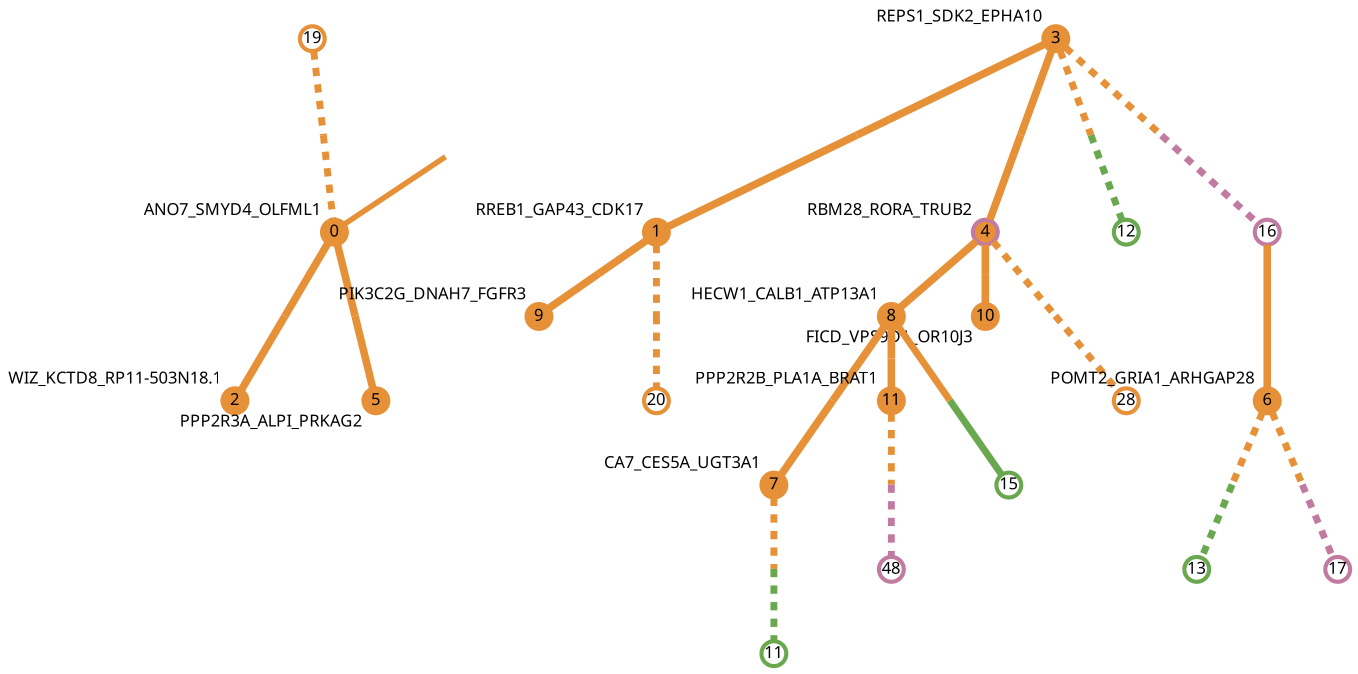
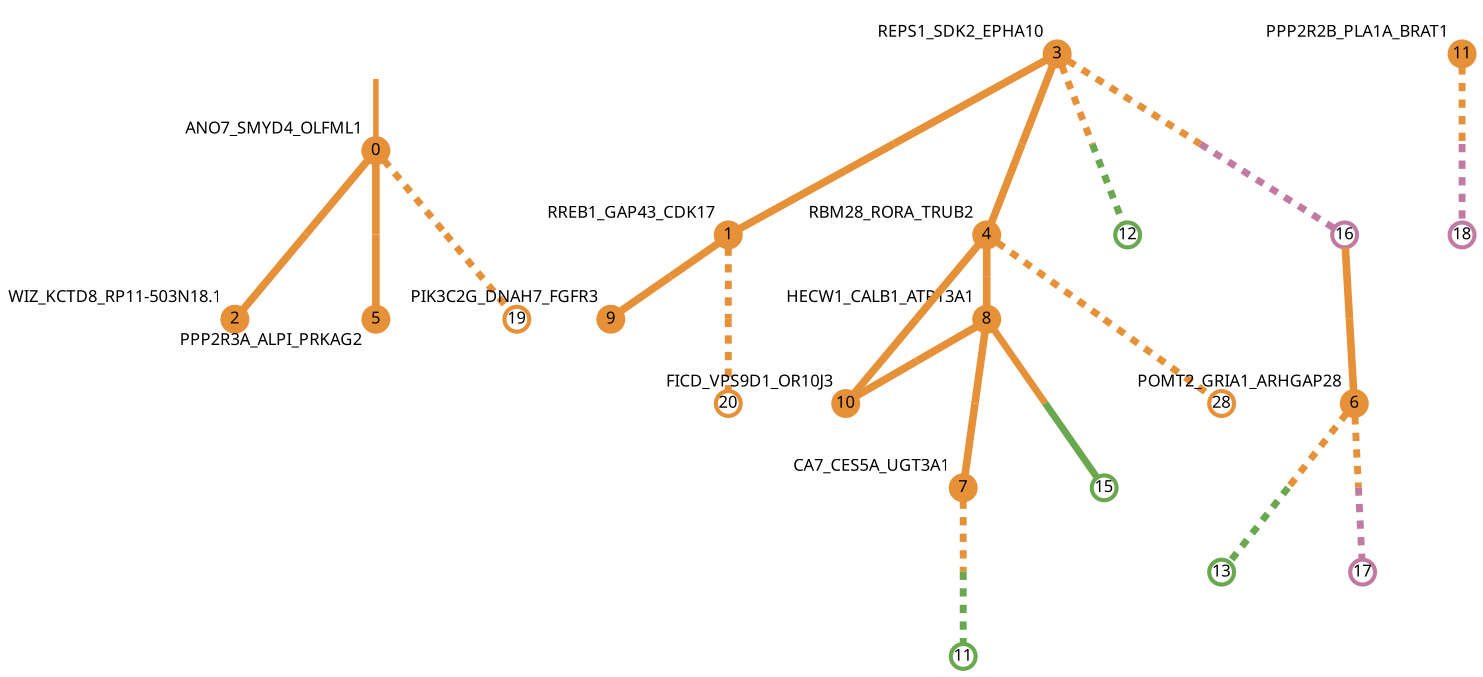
edge "19" -> "0 ANO7_SMYD4_OLFML1": reversed
node "4 RBM28_RORA_TRUB2": color #c27ba0ff -> #e69138ff
edge "8 HECW1_CALB1_ATP13A1" -> "11 PPP2R2B_PLA1A_BRAT1": now "8 HECW1_CALB1_ATP13A1" -> "10 FICD_VPS9D1_OR10J3"
node "48": label "48" -> "18"
